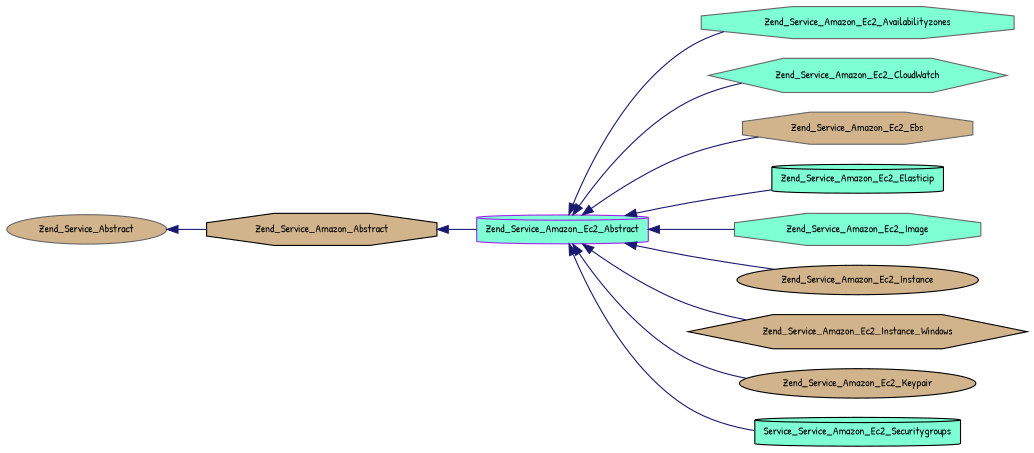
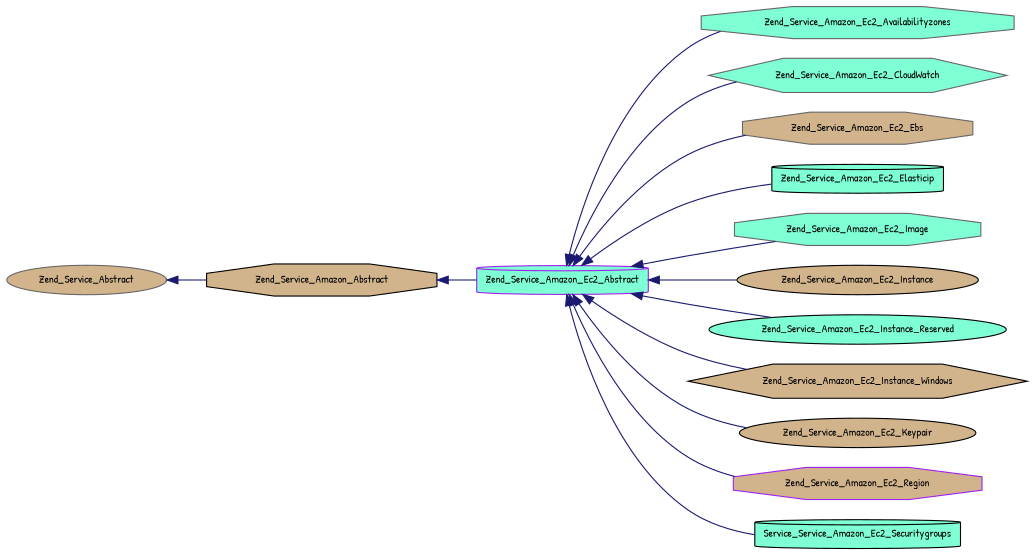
node "Zend_Service_Amazon_Ec2_Instance_Reserved": added
node "Zend_Service_Amazon_Ec2_Region": added
